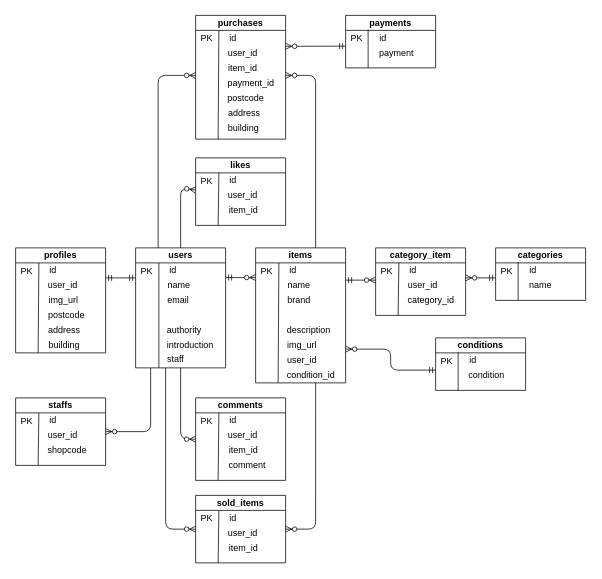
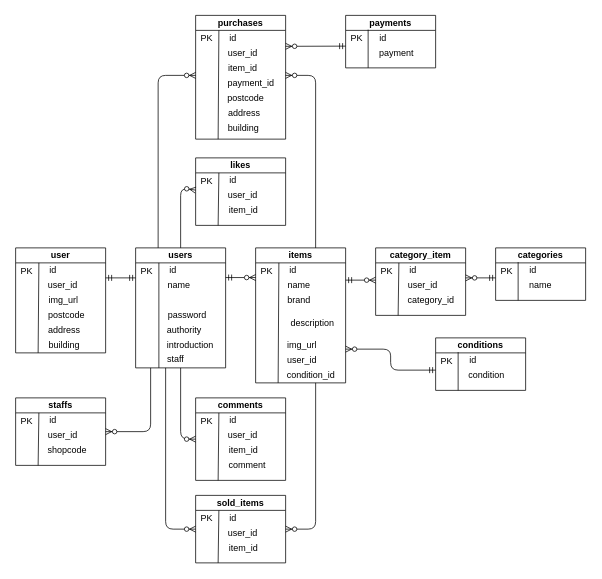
node "profiles": label "profiles" -> "user"
node "email": removed
node "password": added
node "description": moved (309, 330) -> (312, 323)
